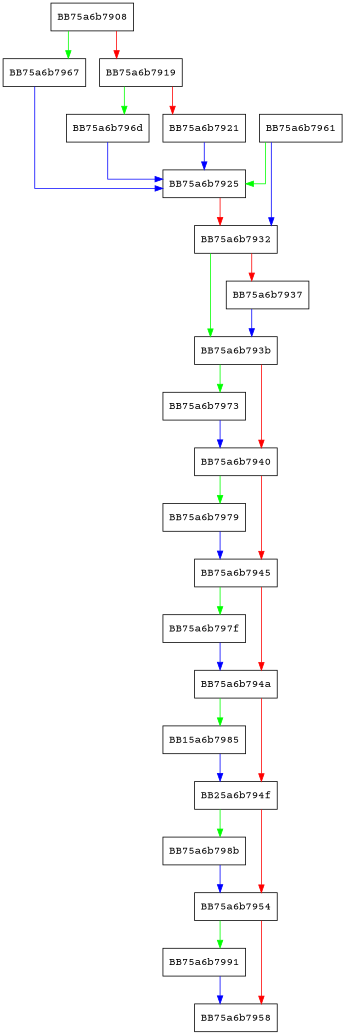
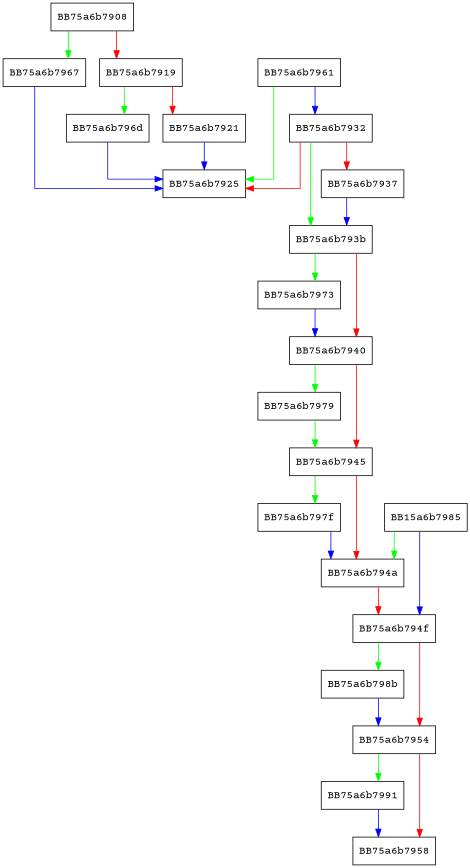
edge "BB75a6b7925" -> "BB75a6b7932": reversed
edge "BB75a6b7979" -> "BB75a6b7945": color blue -> green
edge "BB75a6b794a" -> "BB15a6b7985": reversed
node "BB25a6b794f": label "BB25a6b794f" -> "BB75a6b794f"
